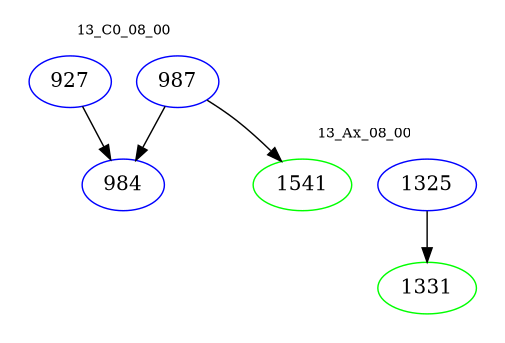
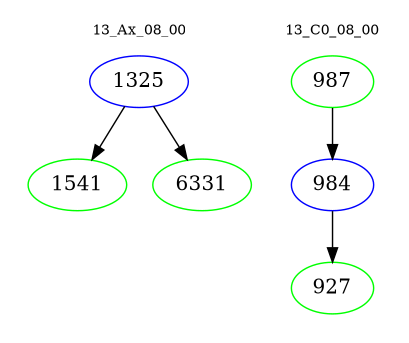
node "927": color blue -> green
node "987": color blue -> green
edge "927" -> "984": reversed
edge "987" -> "1541": now "1325" -> "1541"
node "1331": label "1331" -> "6331"
